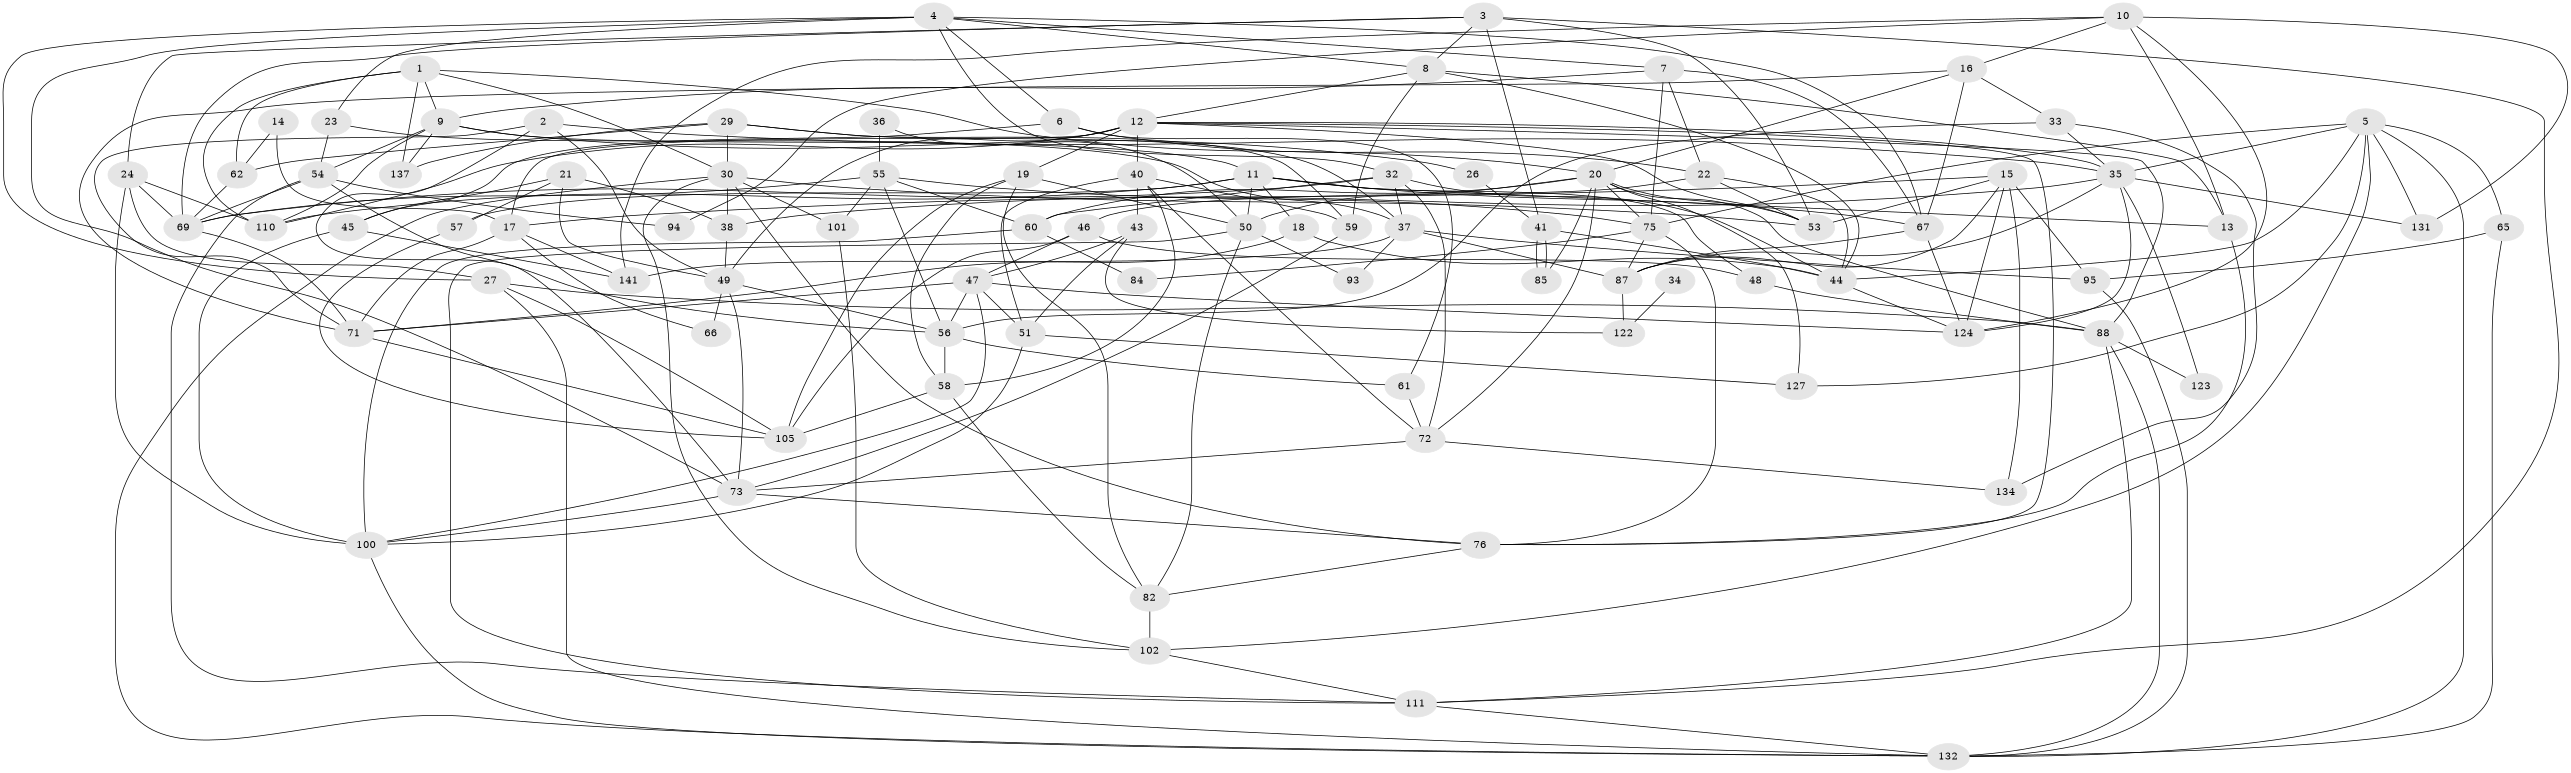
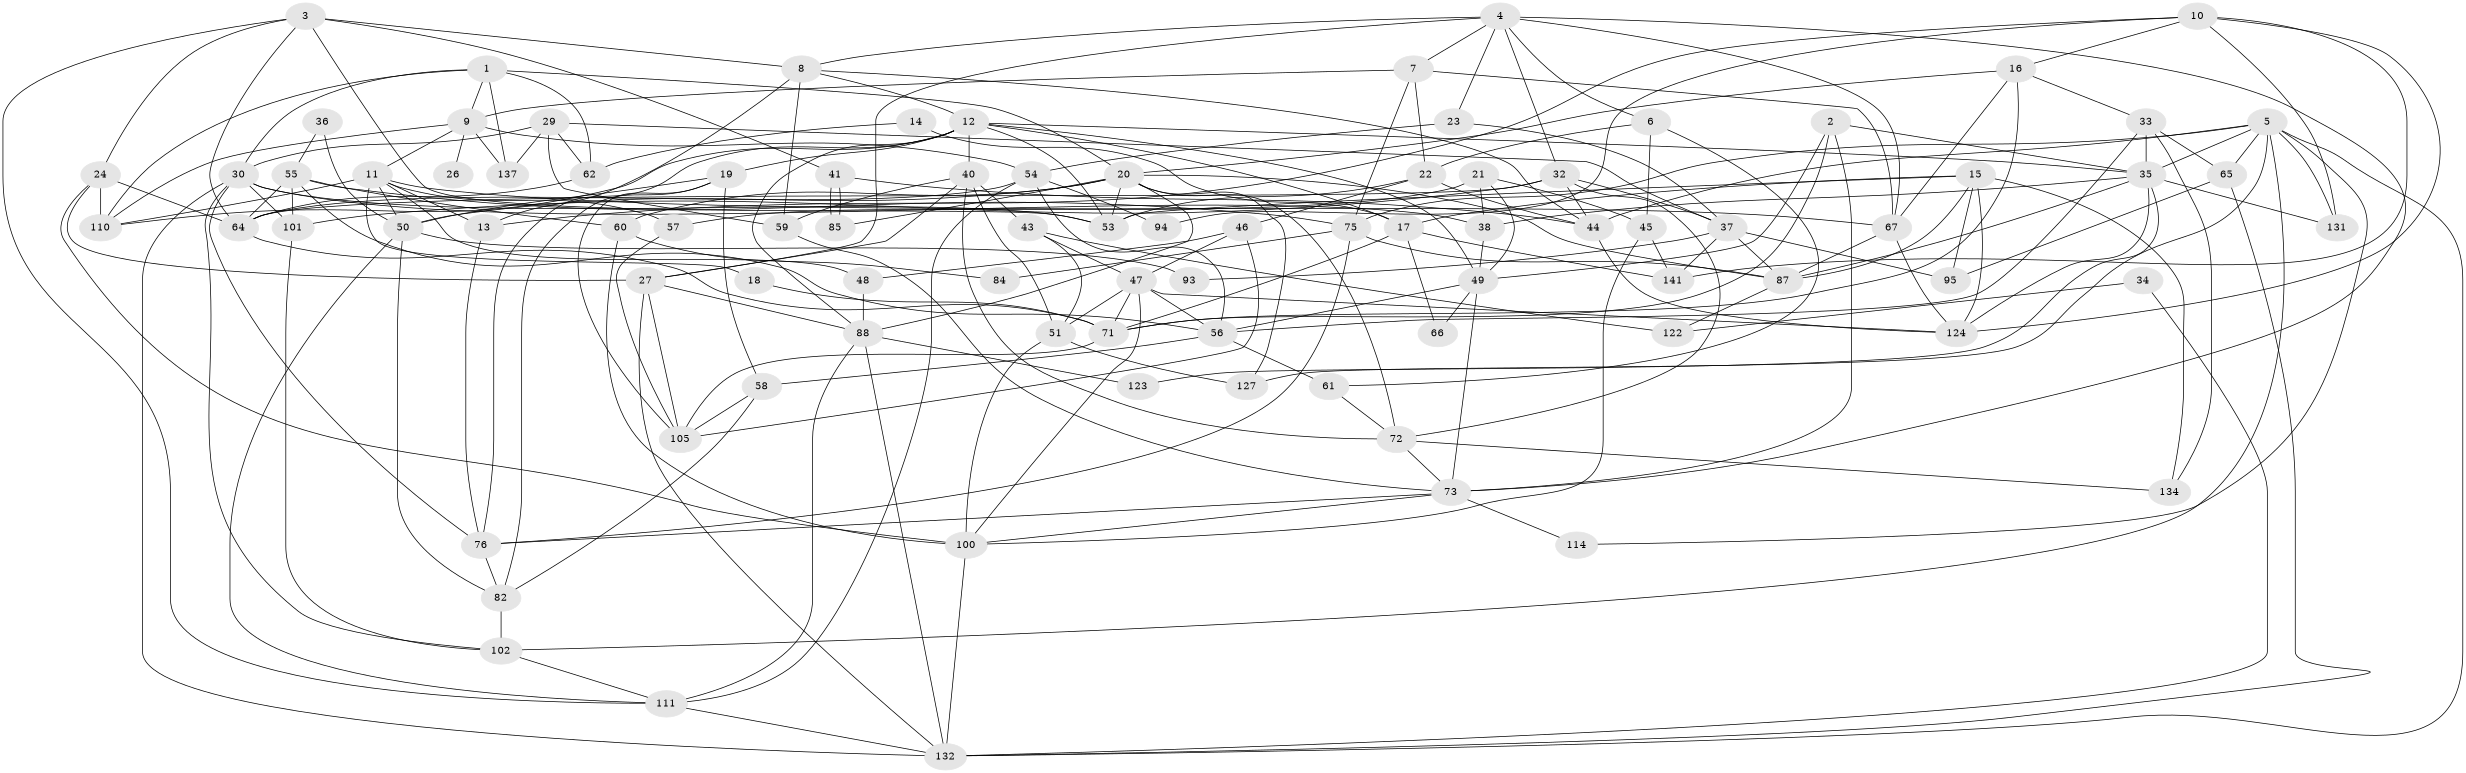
edge "33" -- "65": added
edge "26" -- "41": removed
edge "20" -- "75": now "20" -- "87"
edge "32" -- "60": now "32" -- "101"
node "69": label "69" -> "64"
edge "18" -- "44": removed
edge "40" -- "58": now "40" -- "27"
node "114": added
edge "95" -- "132": now "34" -- "132"
